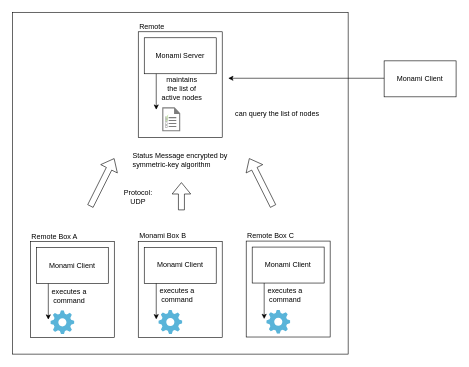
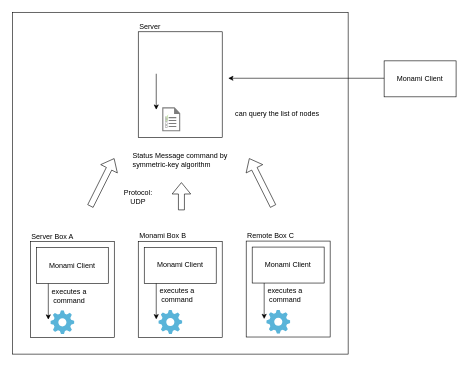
node "Remote": label "Remote" -> "Server"
node "Monami Server": removed
node "maintains the list of active nodes": removed
node "Status Message encrypted by symmetric-key algorithm": label "Status Message encrypted by symmetric-key algorithm" -> "Status Message command by symmetric-key algorithm"
node "Remote Box A": label "Remote Box A" -> "Server Box A"
